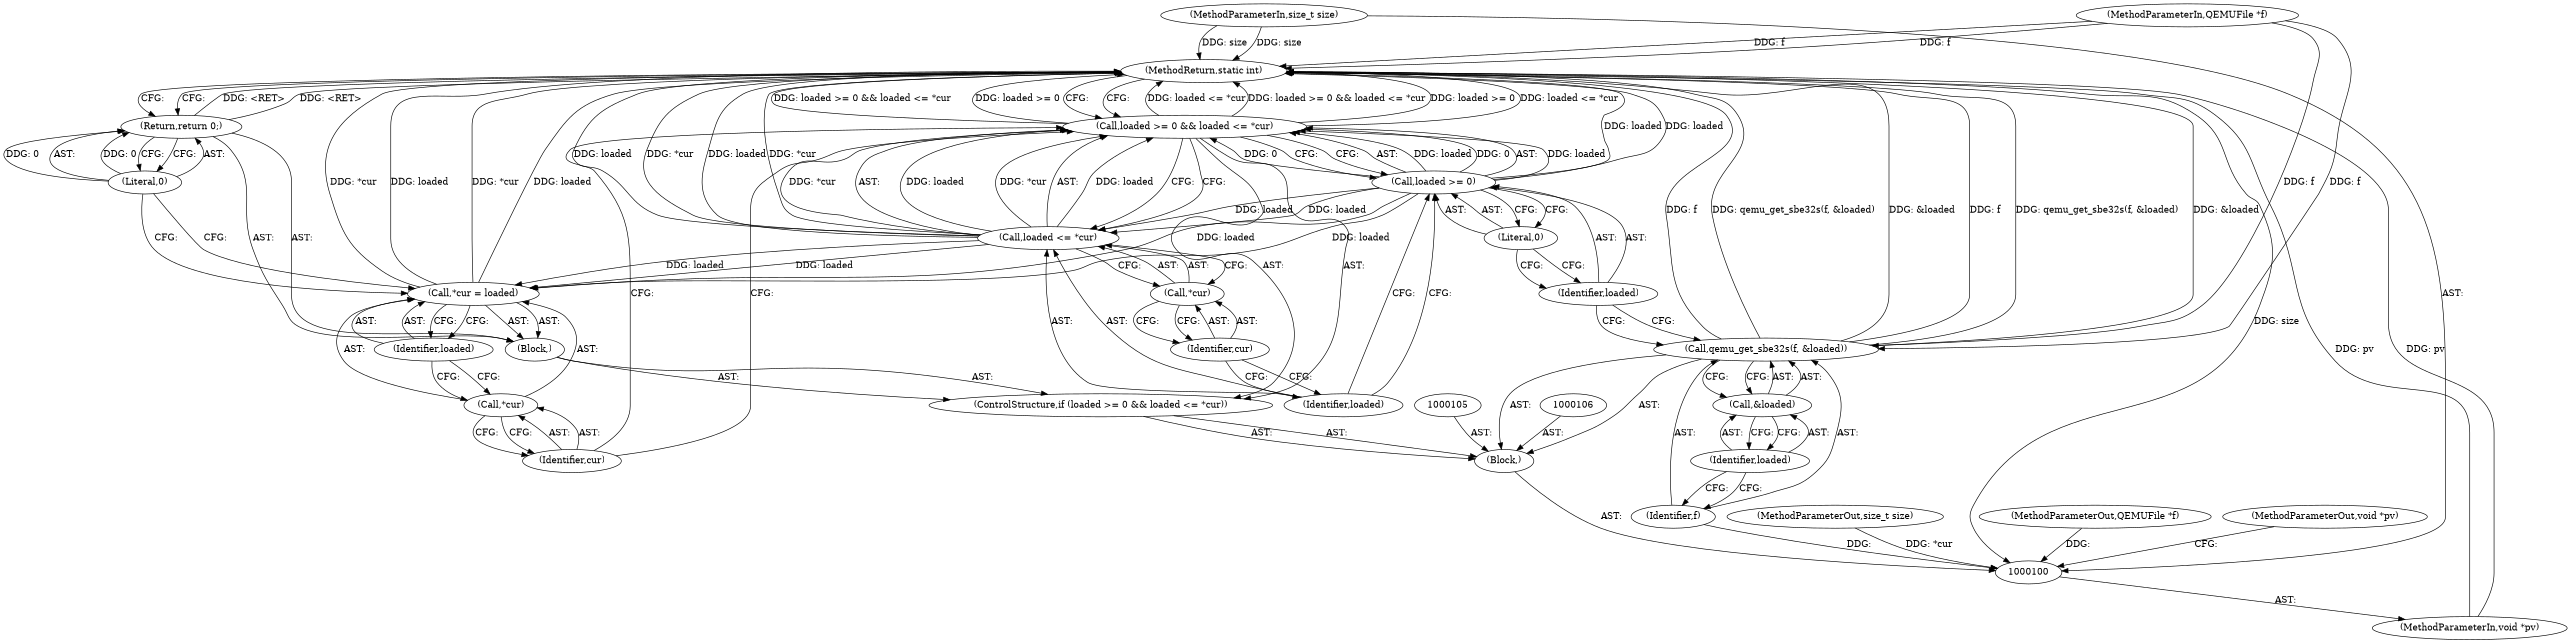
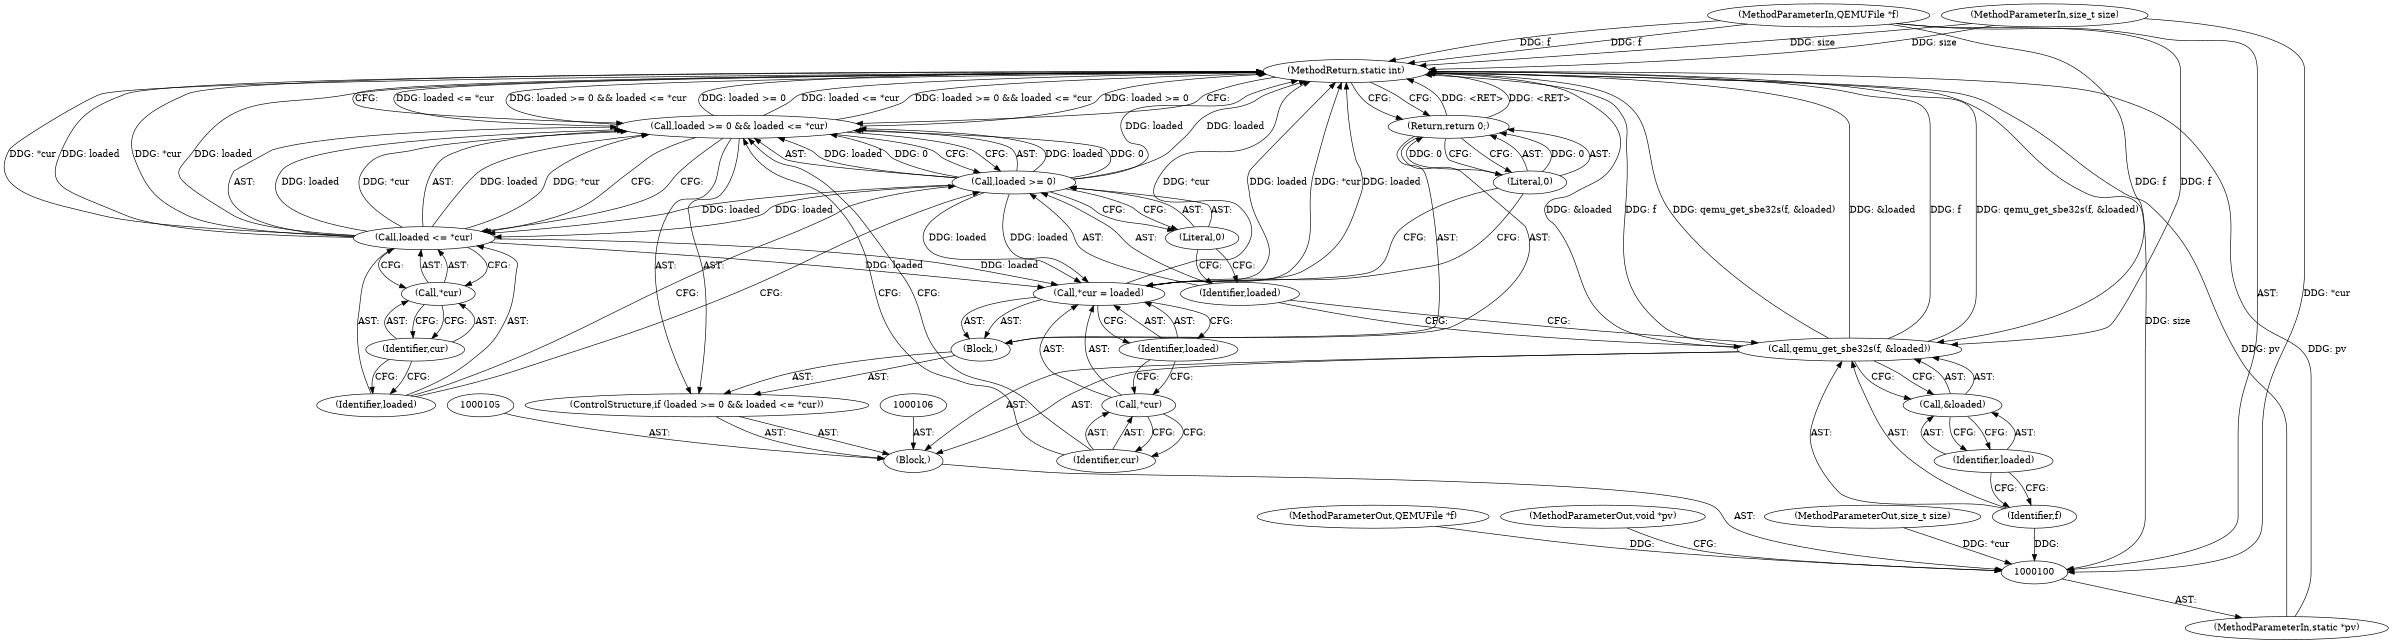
edge "(MethodParameterIn,QEMUFile *f)" -> "1000100": added, label "AST:"
edge "(MethodParameterIn,size_t size)" -> "1000100": label "AST: " -> "DDG: *cur"
node "(MethodParameterIn,void *pv)": label "(MethodParameterIn,void *pv)" -> "(MethodParameterIn,static *pv)"
